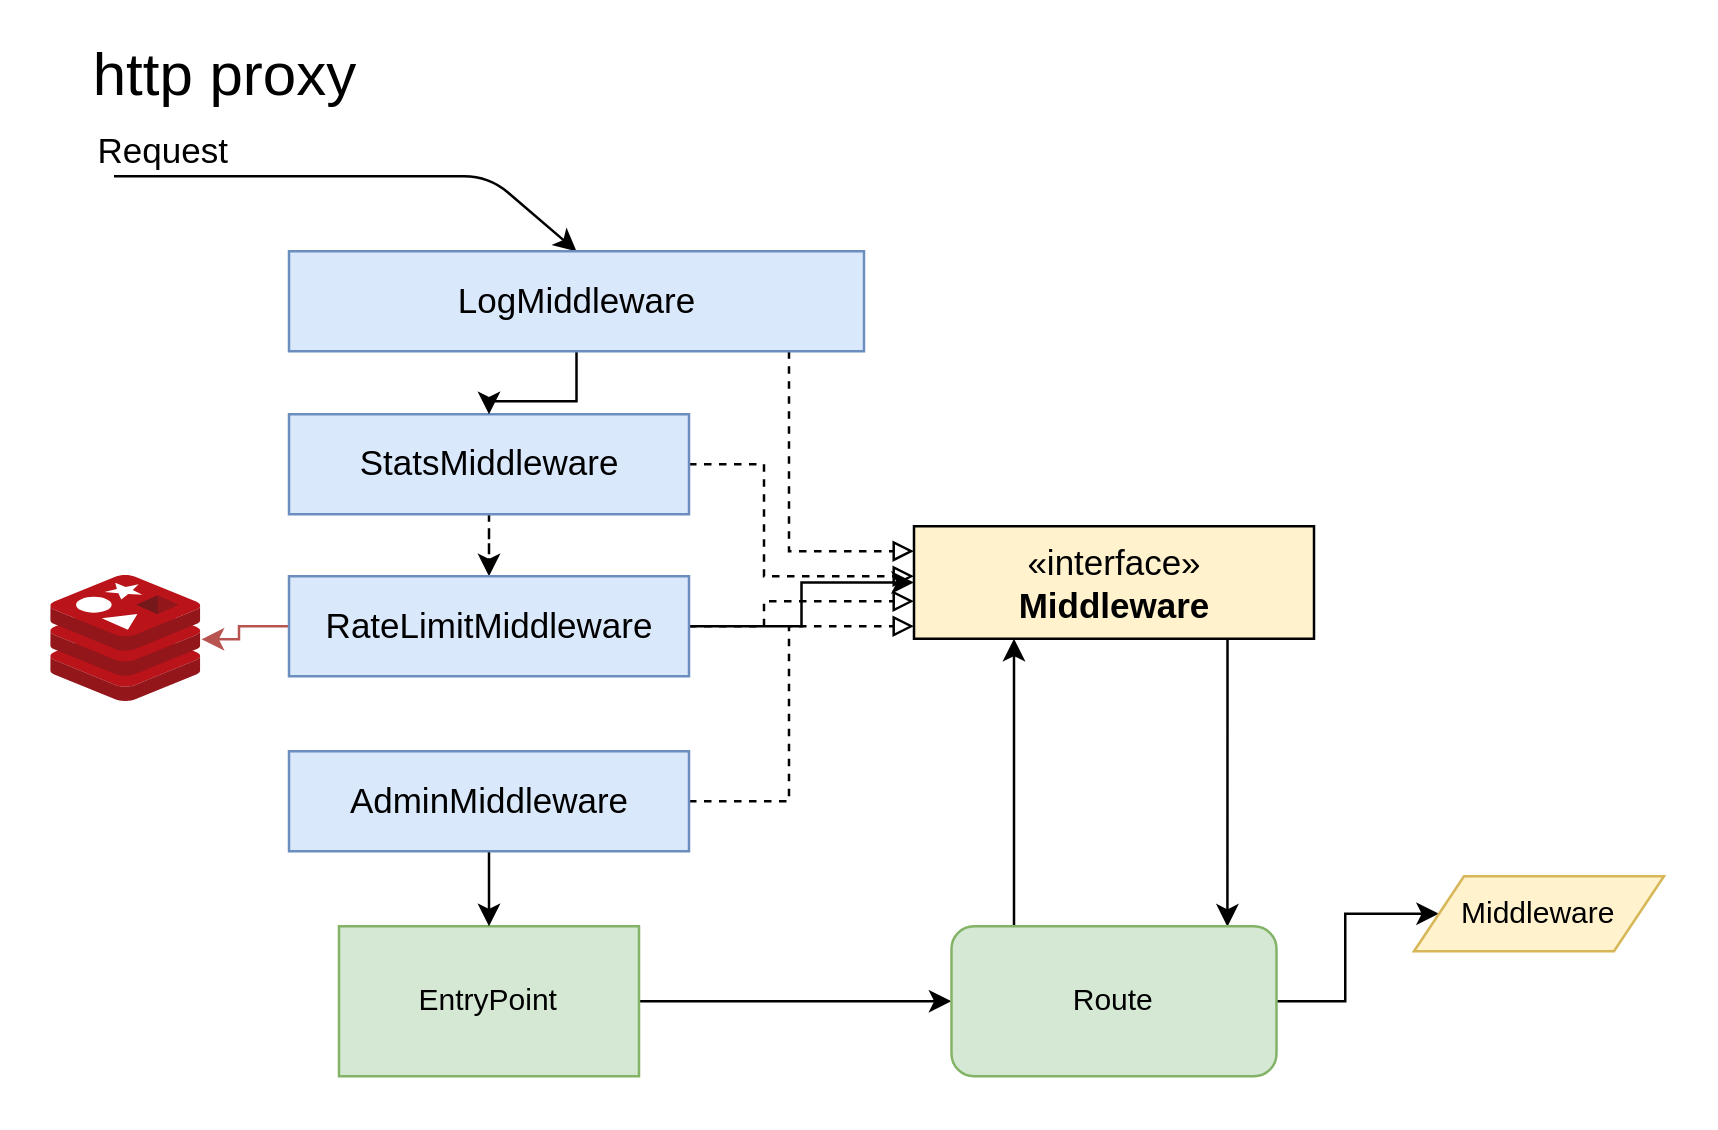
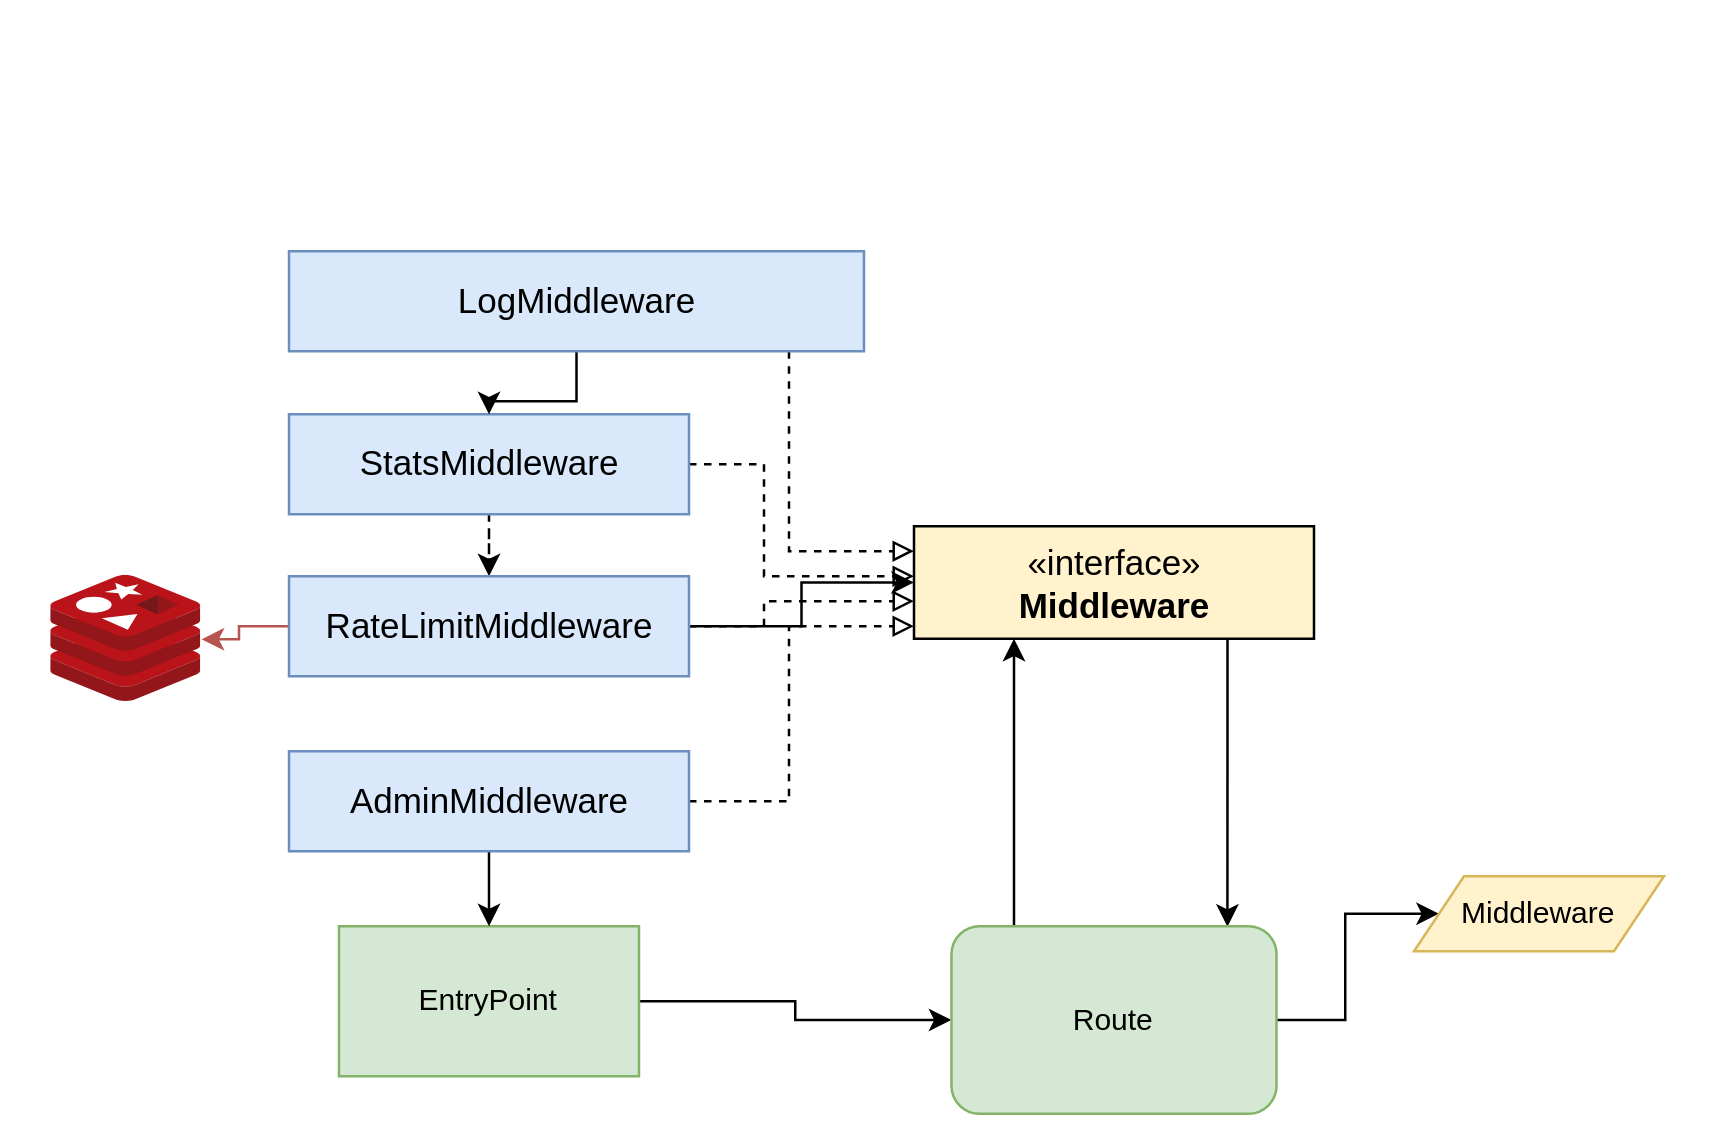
node "http proxy": removed
node "Request": removed
edge "Request" -> "LogMiddleware": removed
node "Route": size 325x150 -> 325x188
